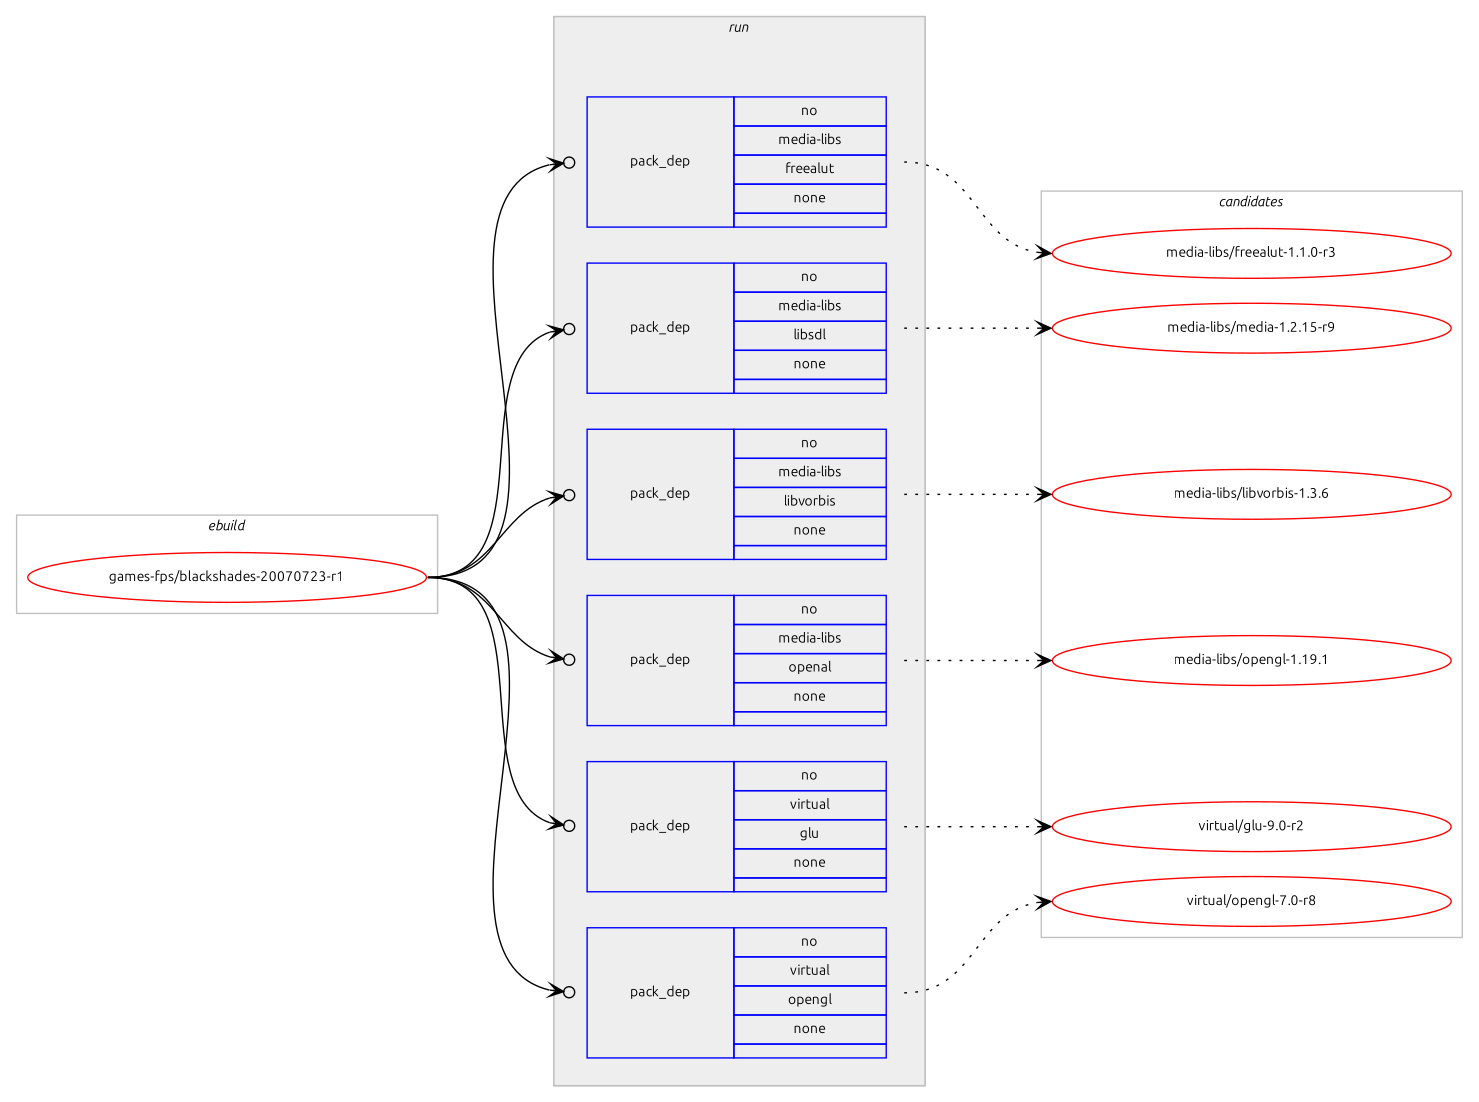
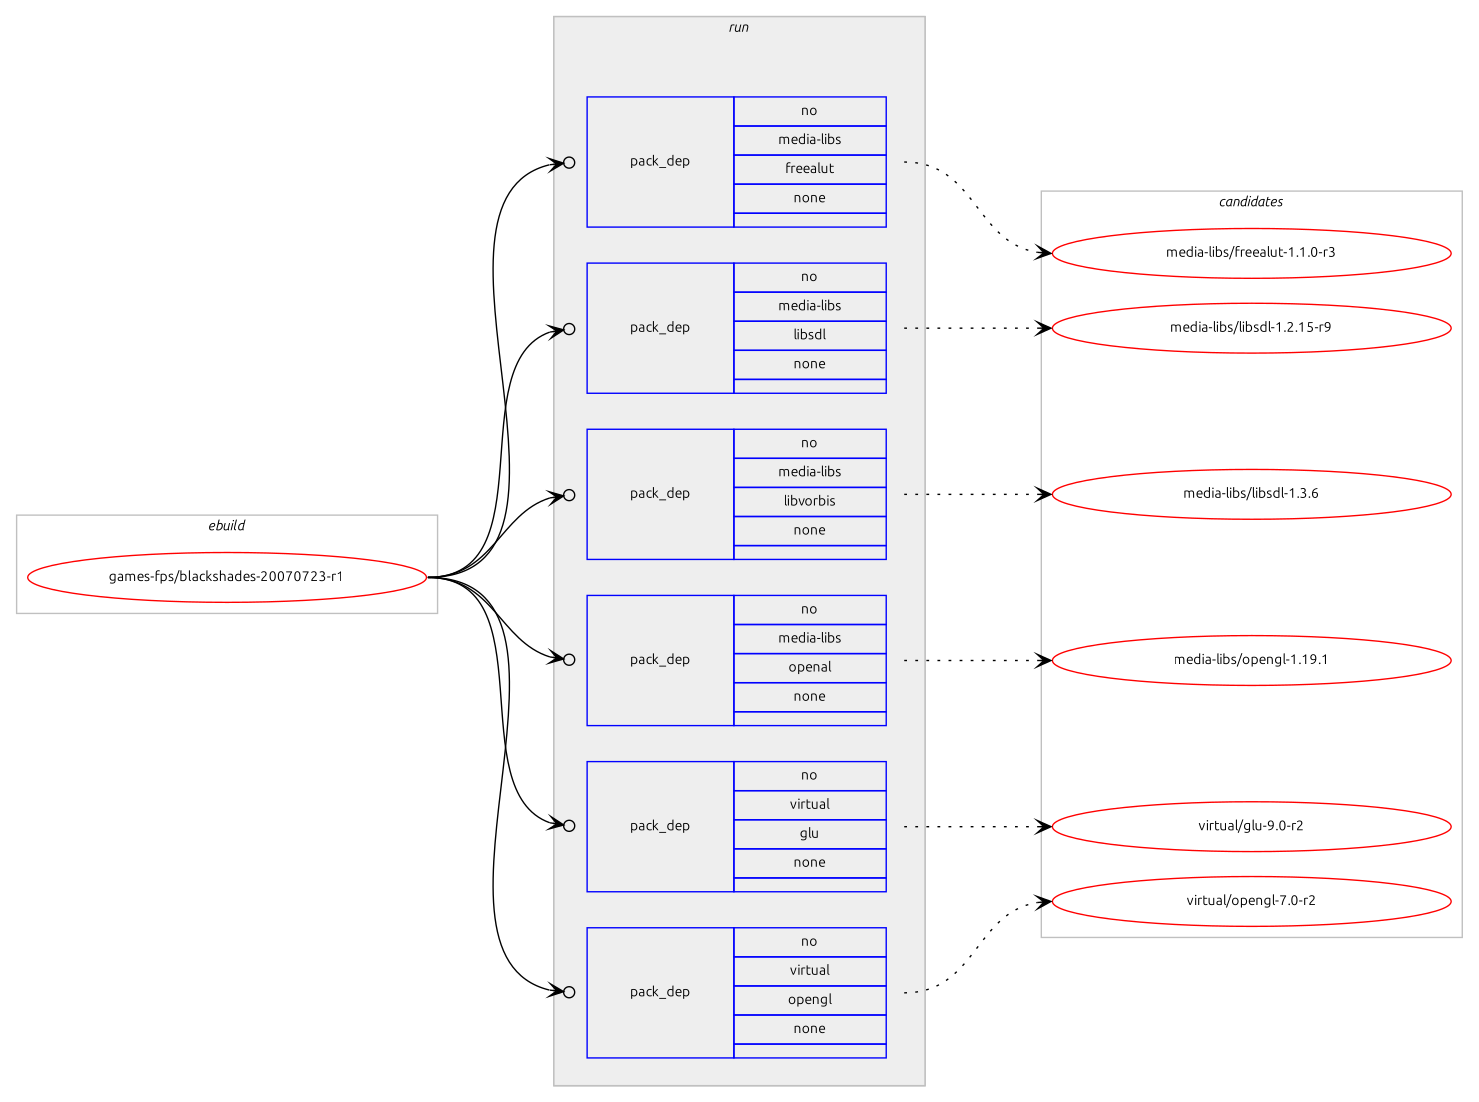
node "media-libs/media-1.2.15-r9": label "media-libs/media-1.2.15-r9" -> "media-libs/libsdl-1.2.15-r9"
node "media-libs/libvorbis-1.3.6": label "media-libs/libvorbis-1.3.6" -> "media-libs/libsdl-1.3.6"
node "virtual/opengl-7.0-r8": label "virtual/opengl-7.0-r8" -> "virtual/opengl-7.0-r2"
